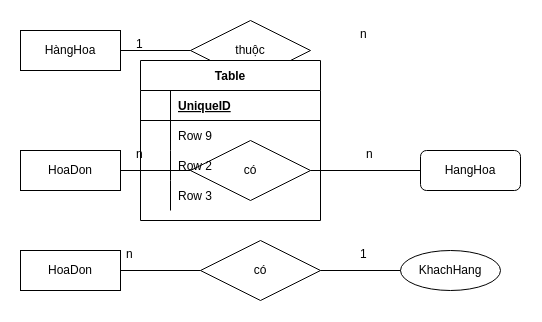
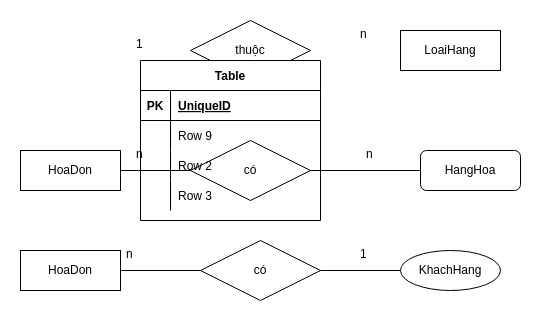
node "HàngHoa": removed
edge "HàngHoa" -- "thuộc": removed
node "LoaiHang": added
node "PK": added
